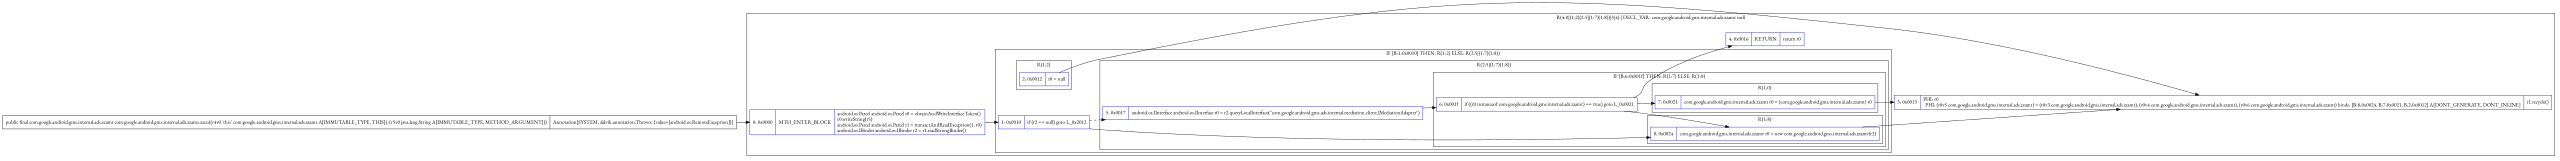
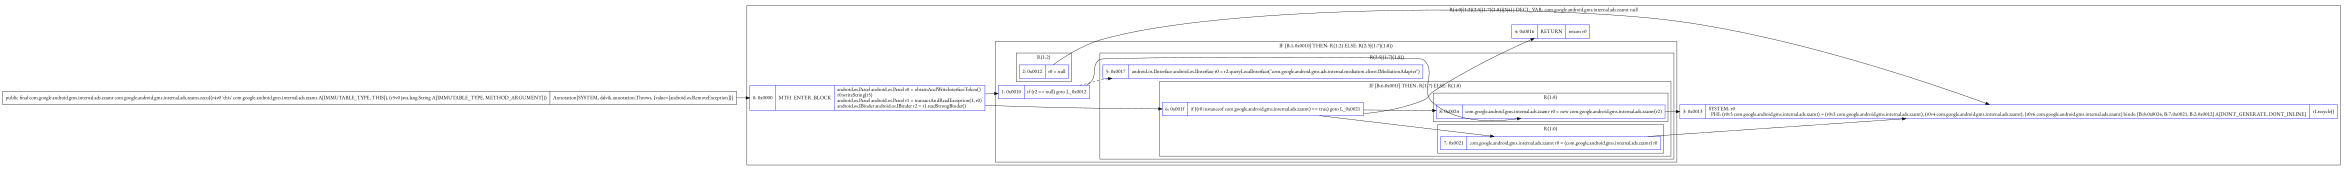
node "3: 0x0013": text "PHI: r0" -> "SYSTEM: r0"
edge "5: 0x0017" -> "6: 0x001f": now "0: 0x0000" -> "6: 0x001f"
node "1: 0x0010": text "if (r2 == null) goto L_0x2012" -> "if (r2 == null) goto L_0x0012"
